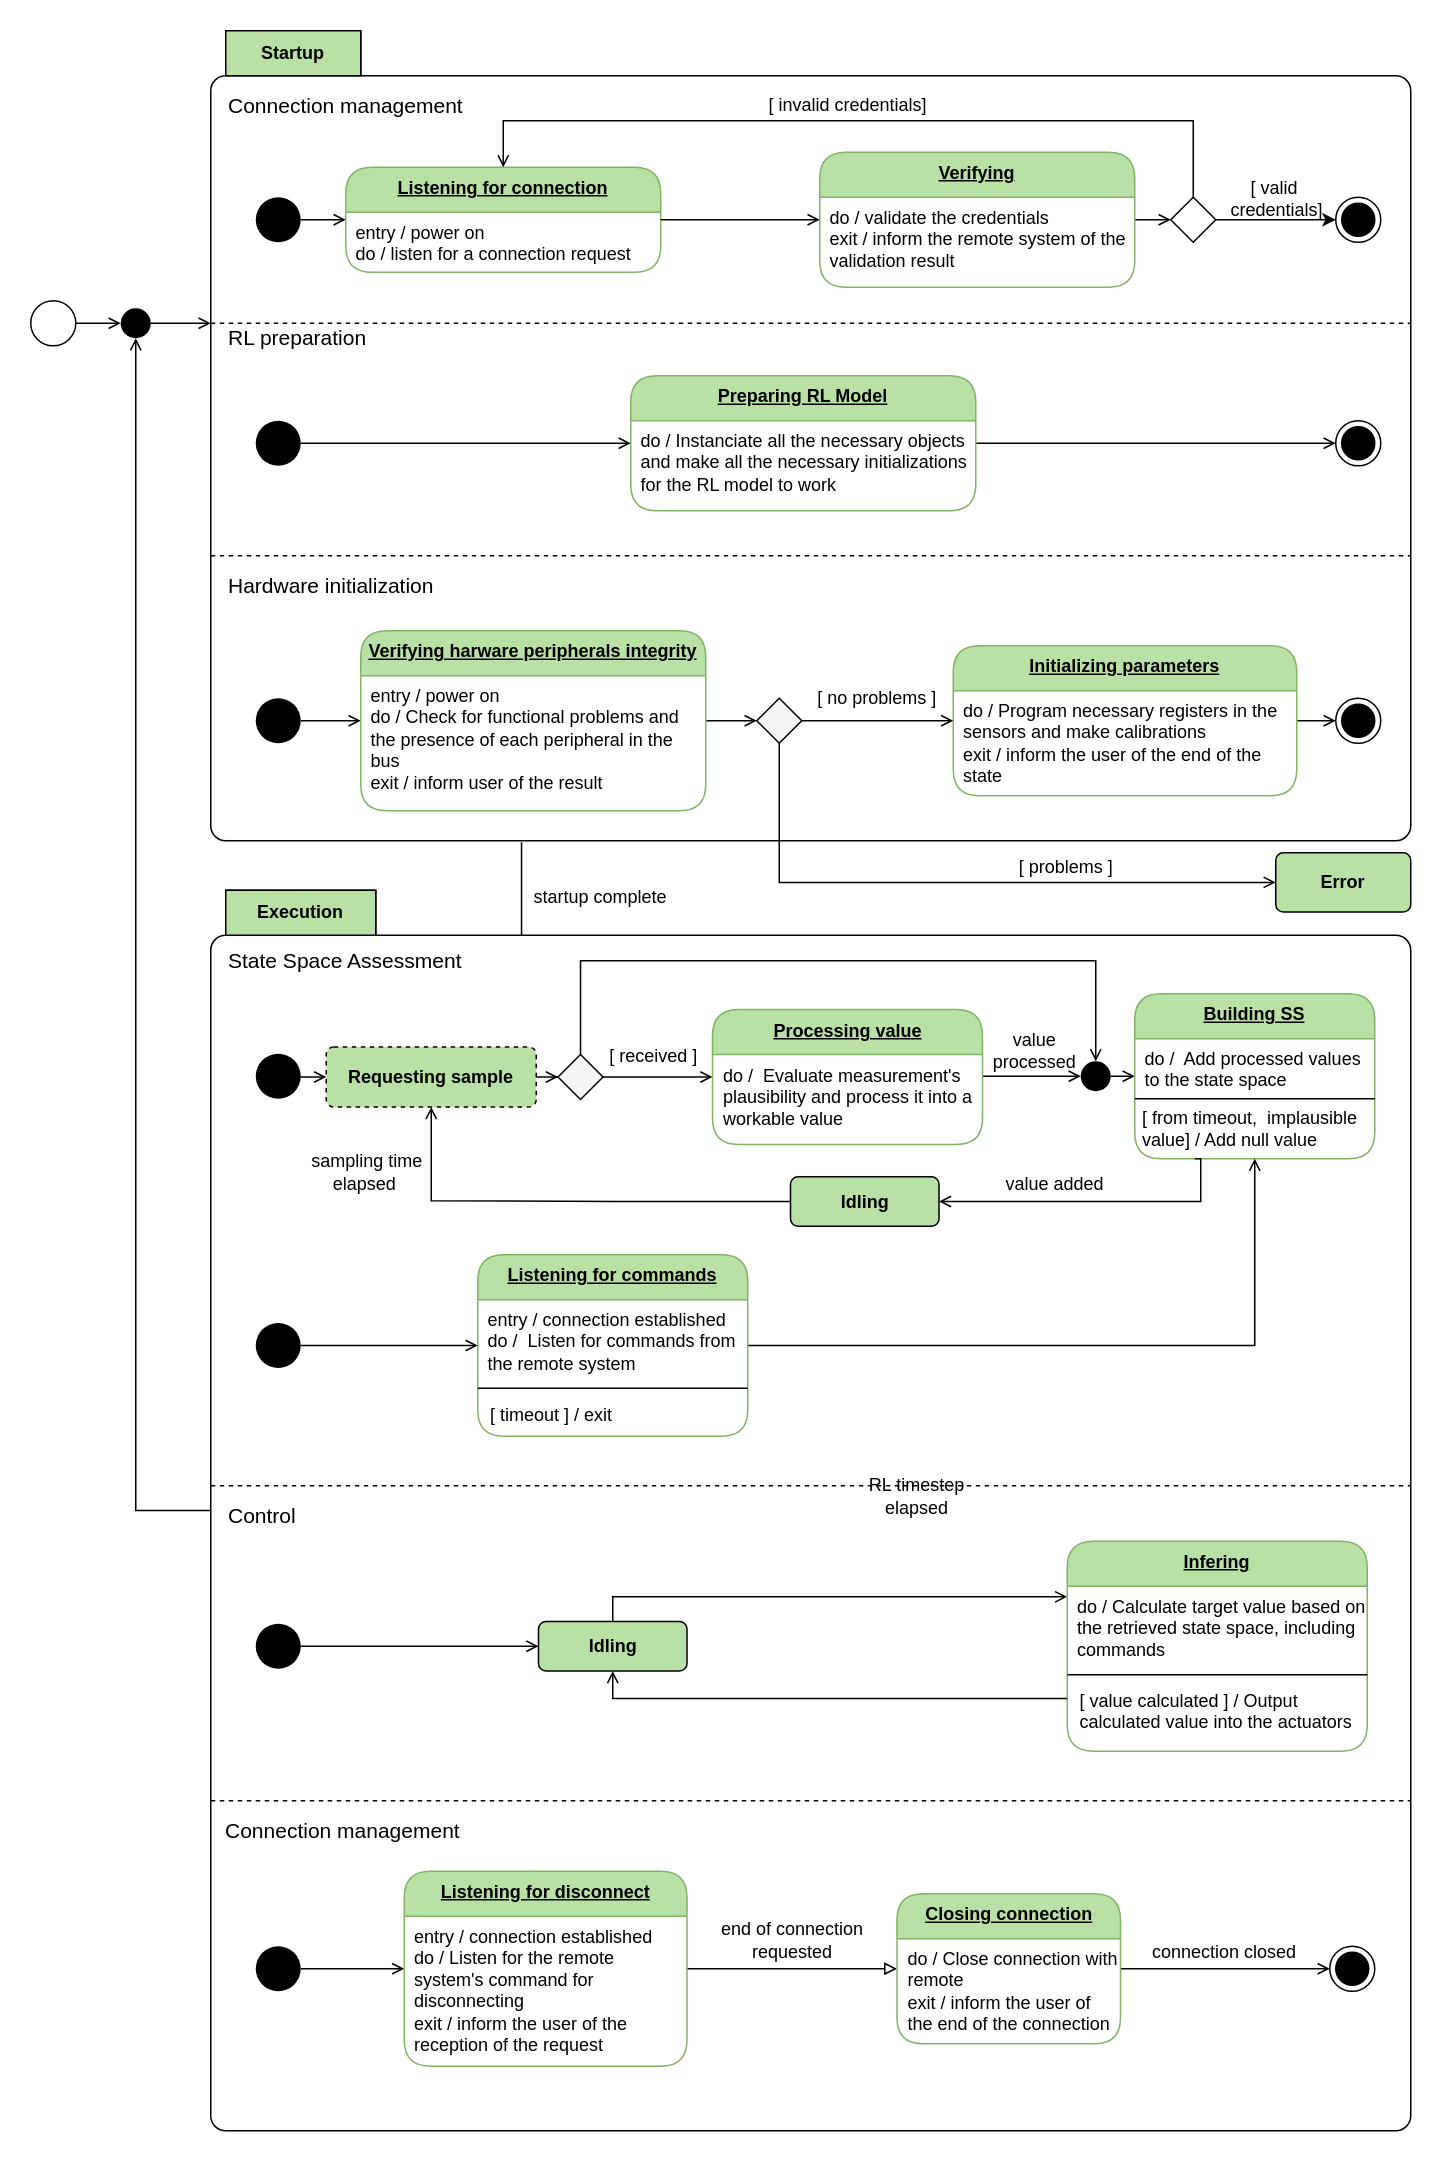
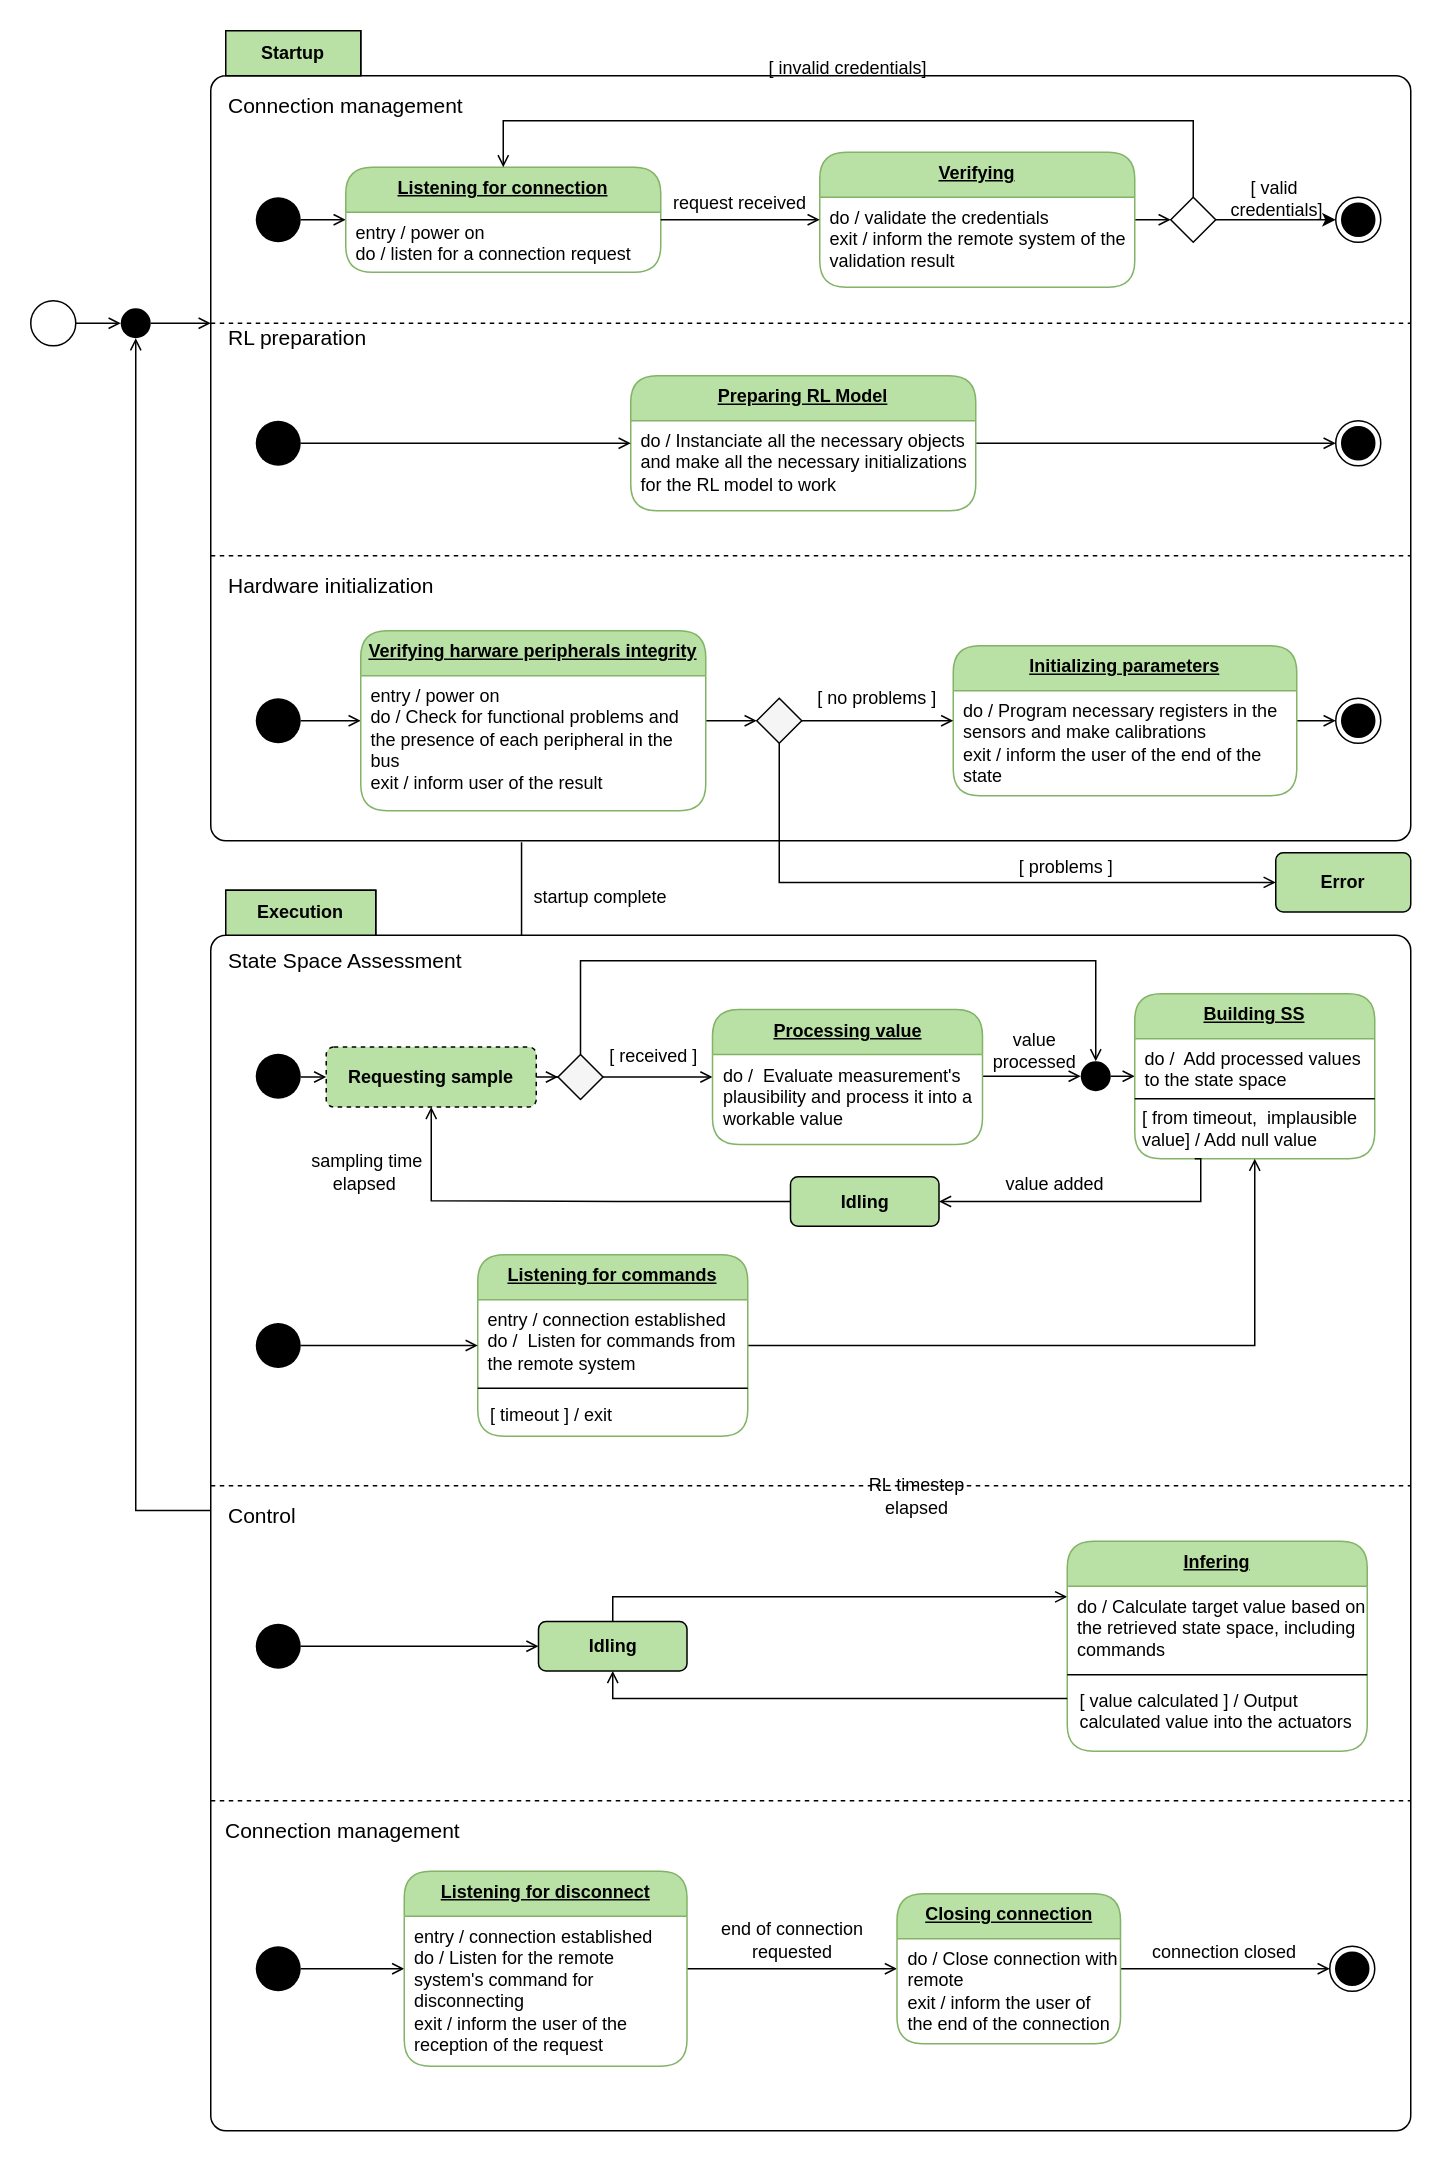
node "[ invalid credentials]": moved (848, 106) -> (848, 68)
node "request received": added
edge "Listening for disconnect" -> "Closing connection": arrowhead block -> open
